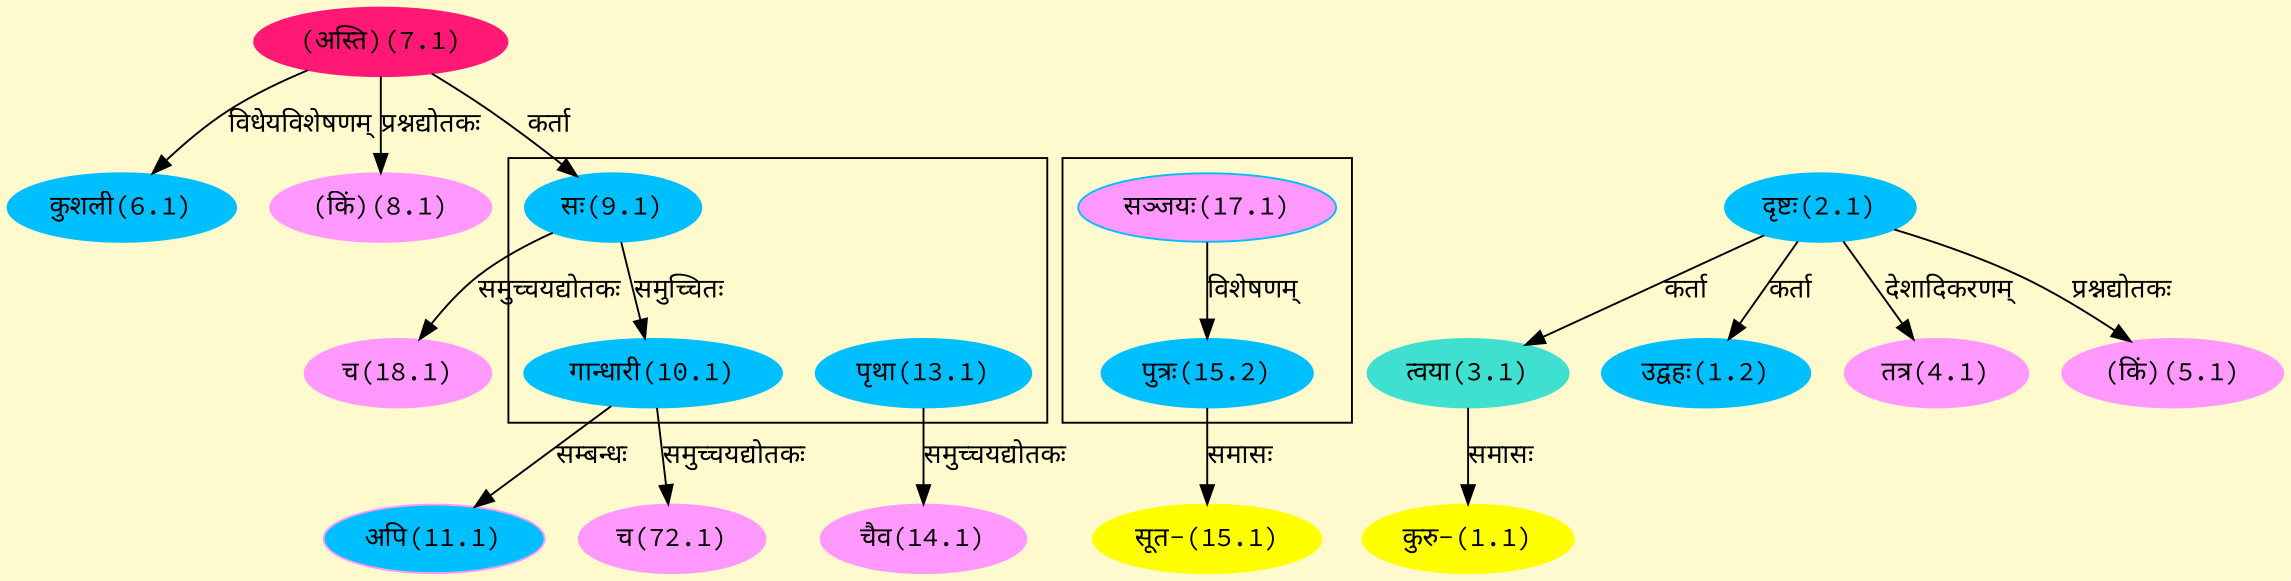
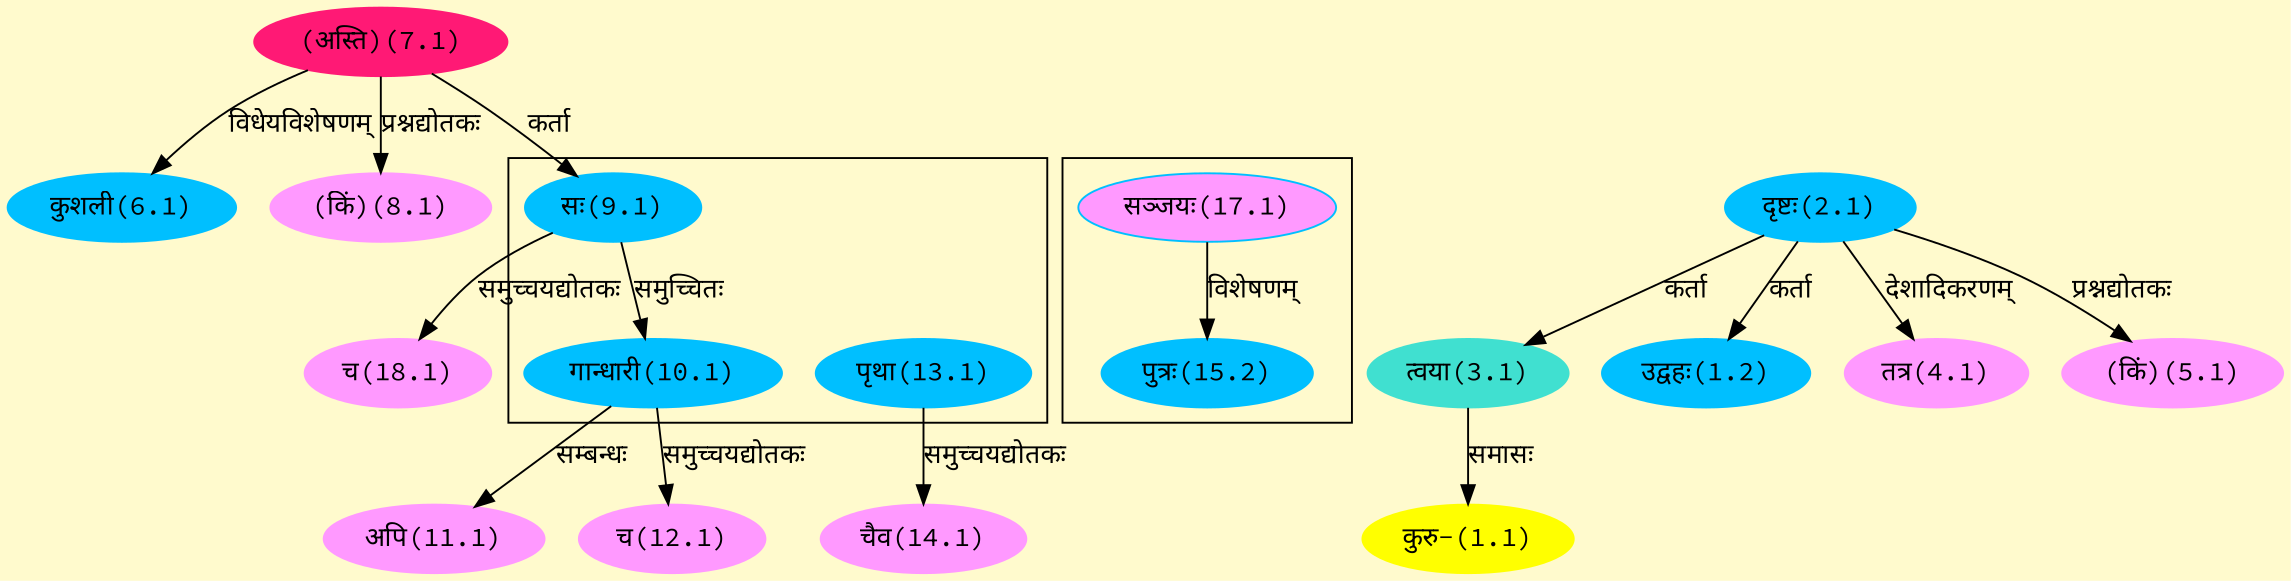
node "अपि(11.1)": fillcolor #00bfff -> #ff99ff
node "च(72.1)": label "च(72.1)" -> "च(12.1)"
node "सूत-(15.1)": removed
